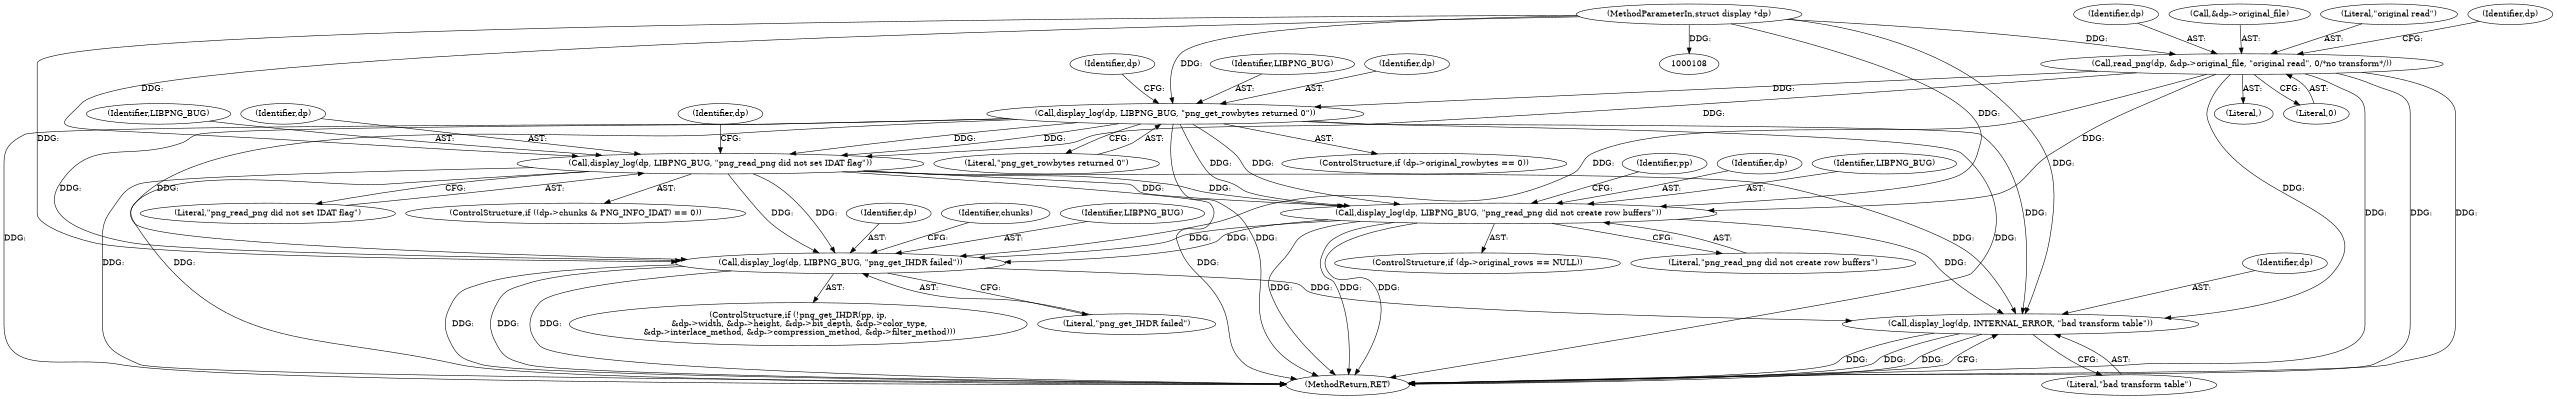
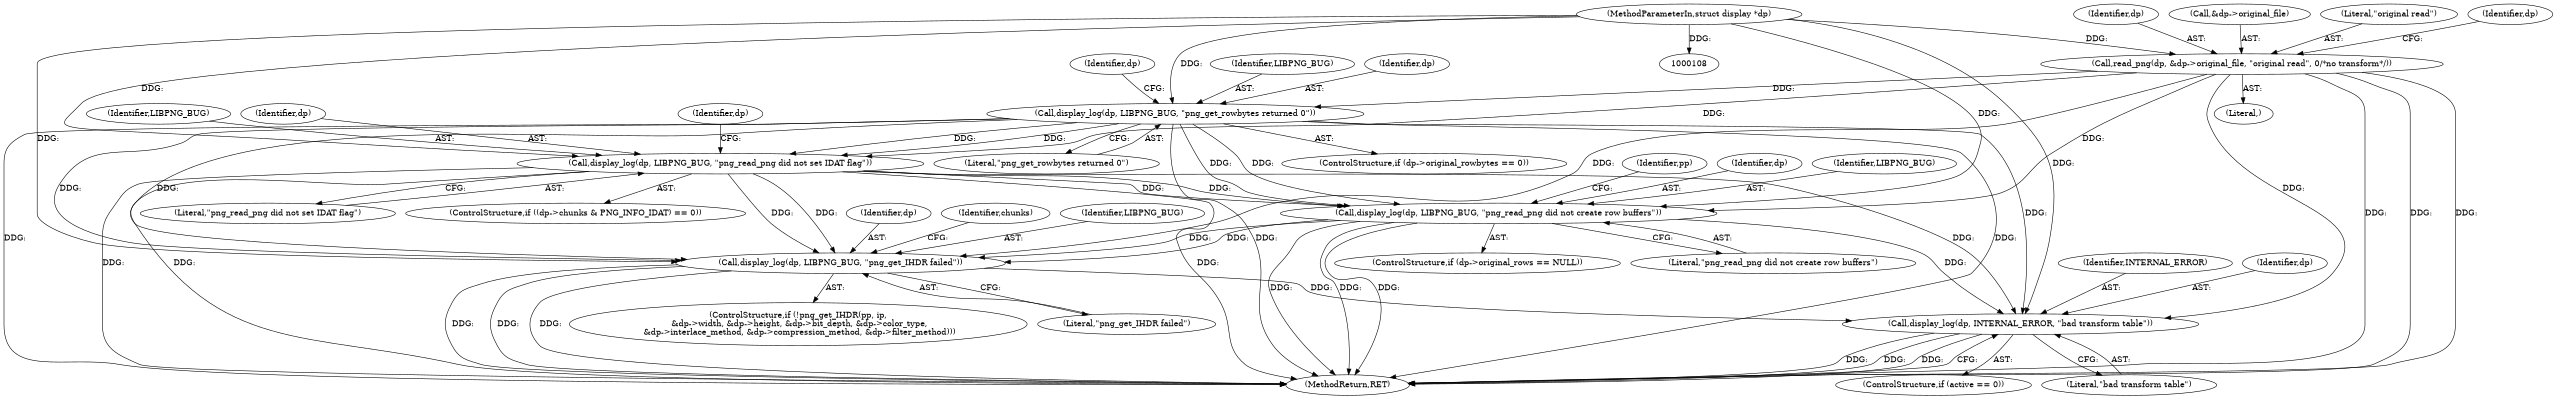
node "(Literal,0)": removed
node "(Identifier,INTERNAL_ERROR)": added
node "(ControlStructure,if (active == 0))": added
